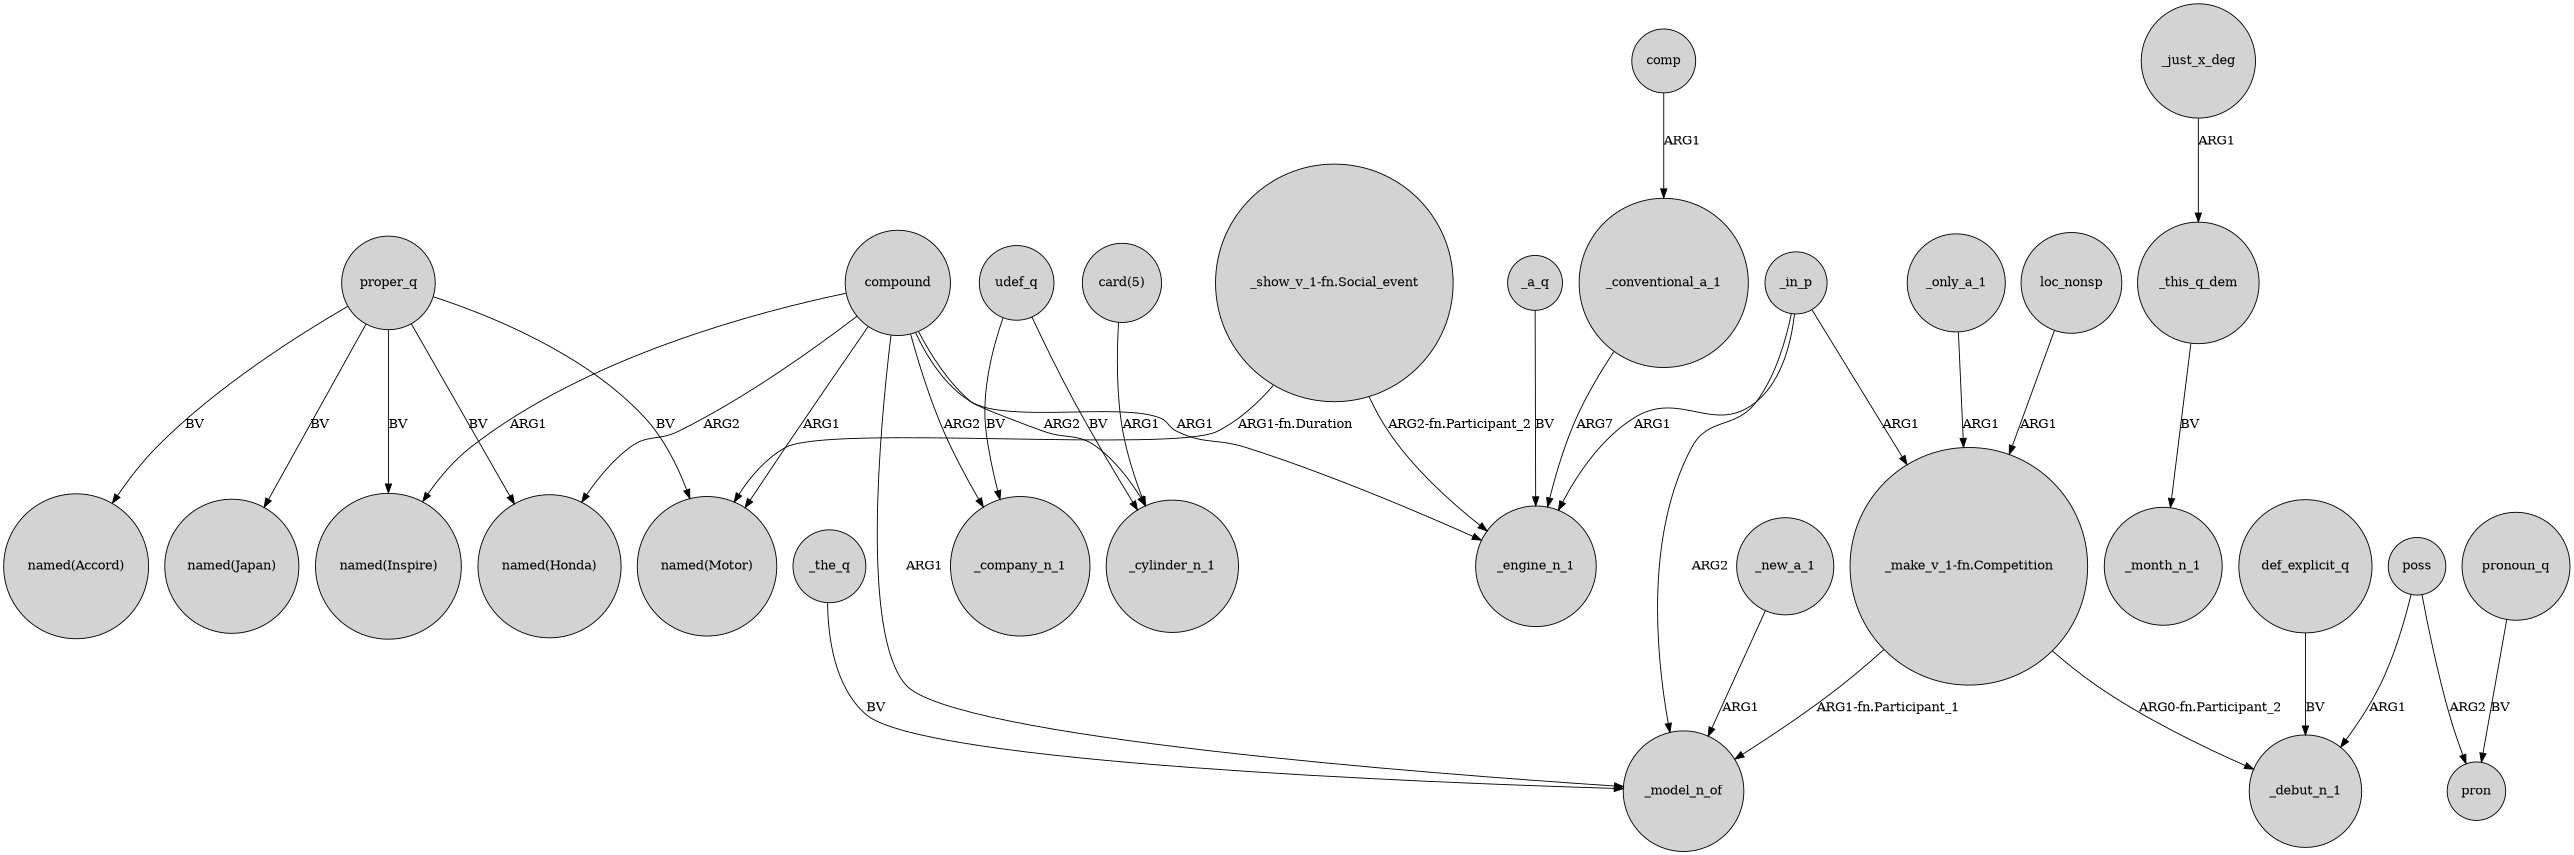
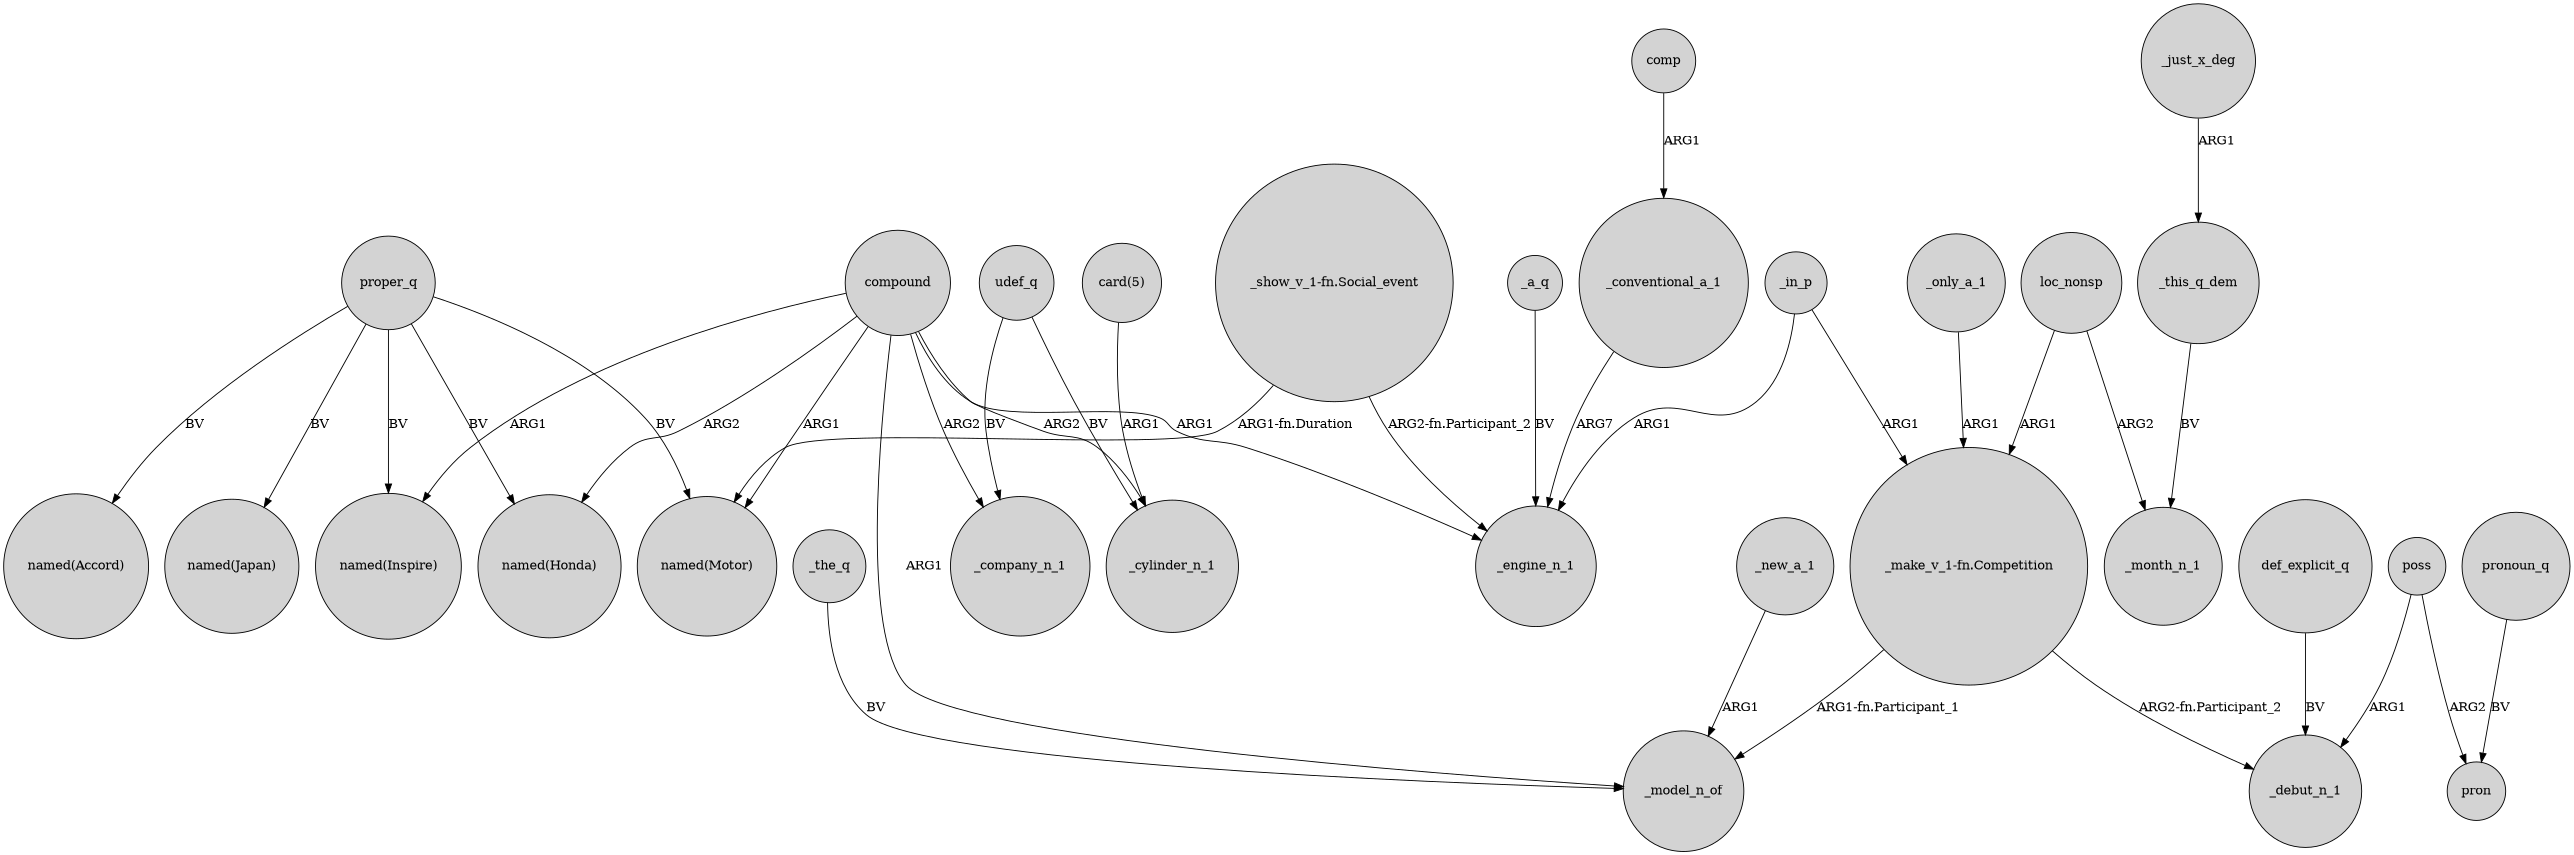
edge "loc_nonsp" -> "_month_n_1": added, label "ARG2"
edge "_in_p" -> "_model_n_of": removed, label "ARG2"
edge "_make_v_1-fn.Competition" -> "_debut_n_1": label "ARG0-fn.Participant_2" -> "ARG2-fn.Participant_2"
